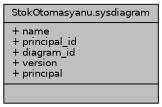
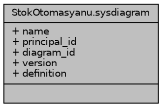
node "StokOtomasyanu.sysdiagram": text "+ principal" -> "+ definition"
